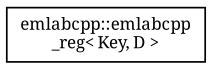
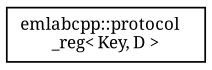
node "emlabcpp::emlabcpp _reg< Key, D >": label "emlabcpp::emlabcpp _reg< Key, D >" -> "emlabcpp::protocol _reg< Key, D >"
